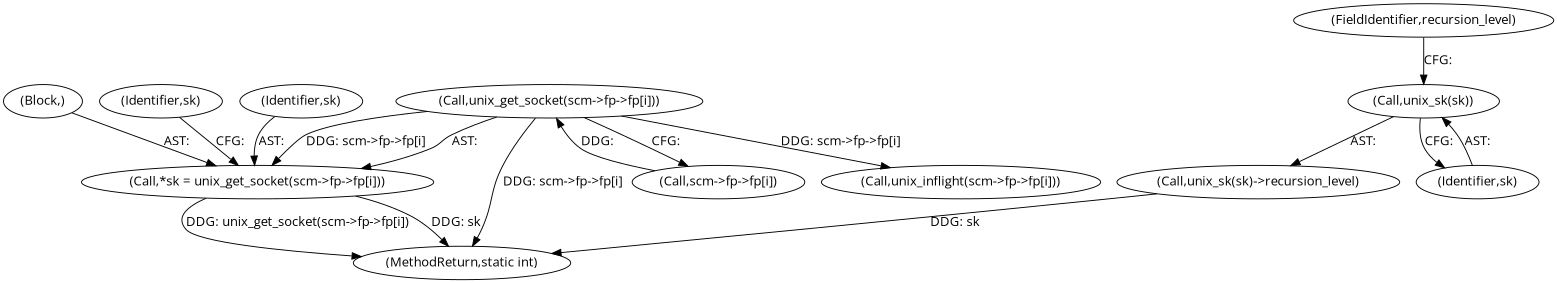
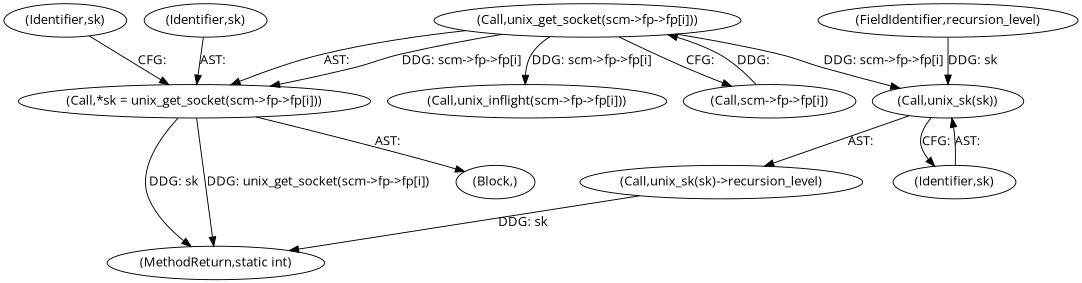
edge "(FieldIdentifier,recursion_level)" -> "(Call,unix_sk(sk))": label "CFG: " -> "DDG: sk"
edge "(Block,)" -> "(Call,*sk = unix_get_socket(scm->fp->fp[i]))": reversed
edge "(Call,unix_get_socket(scm->fp->fp[i]))" -> "(MethodReturn,static int)": now "(Call,unix_get_socket(scm->fp->fp[i]))" -> "(Call,unix_sk(sk))"
